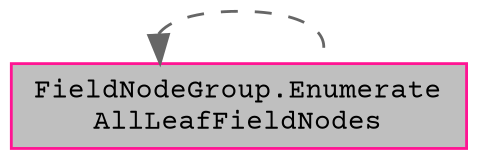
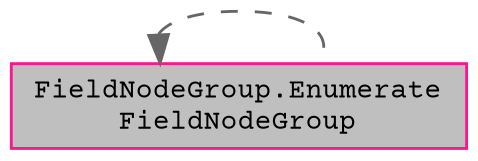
node "FieldNodeGroup.Enumerate AllLeafFieldNodes": label "FieldNodeGroup.Enumerate AllLeafFieldNodes" -> "FieldNodeGroup.Enumerate FieldNodeGroup"
